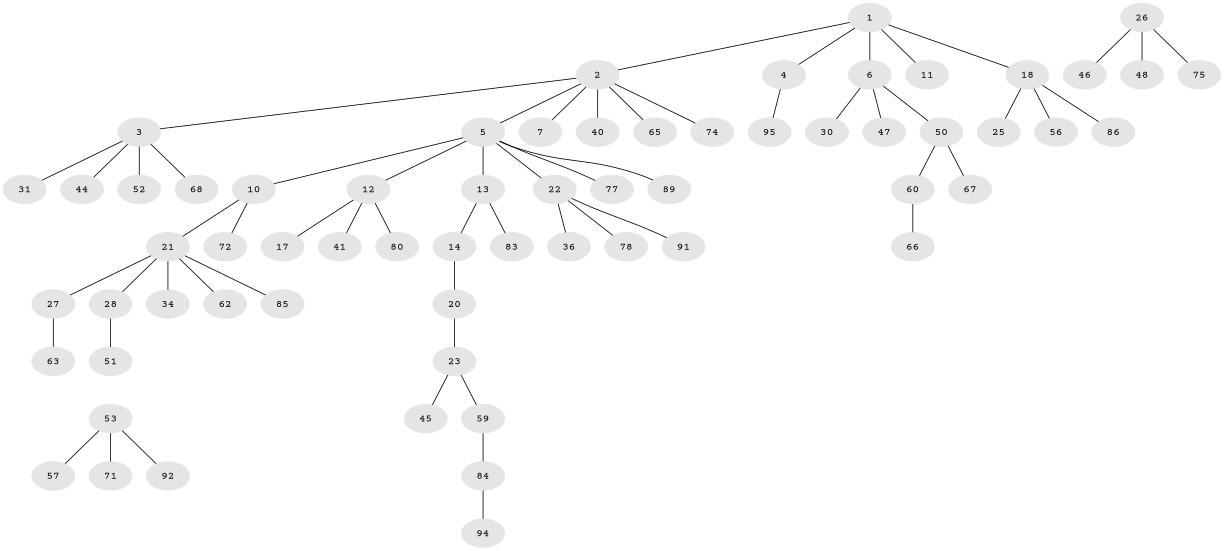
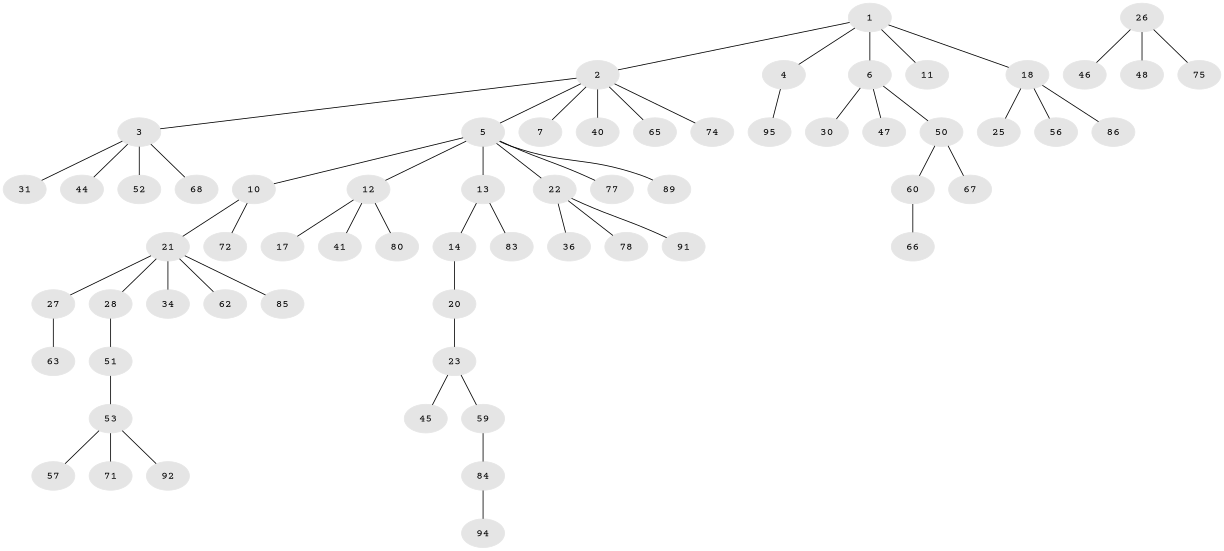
edge "51" -- "53": added
